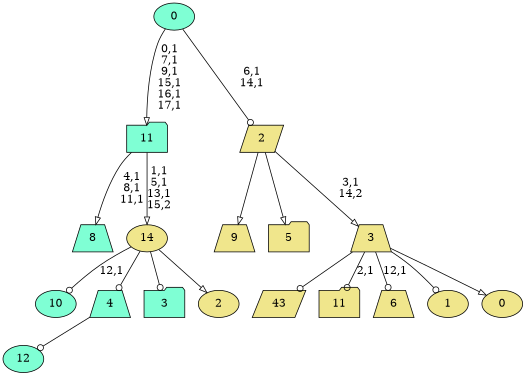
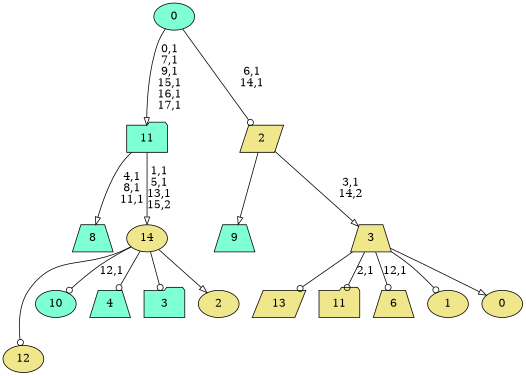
node "9": fillcolor khaki -> aquamarine
node "5": removed
node "43": label "43" -> "13"
edge "4" -> "12": now "14" -> "12"
node "12": fillcolor aquamarine -> khaki
